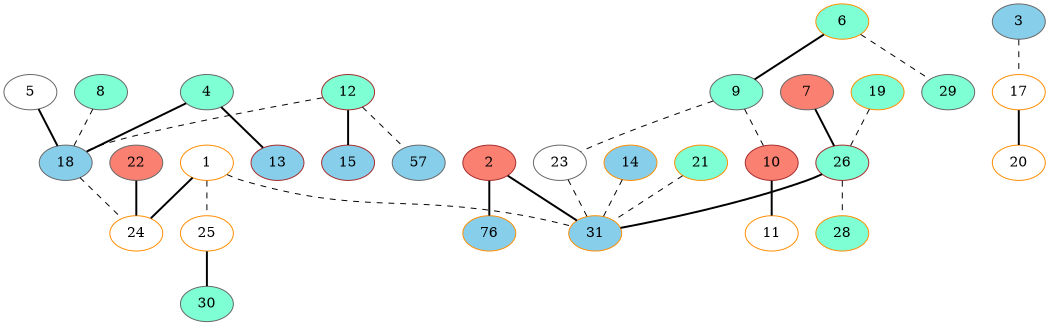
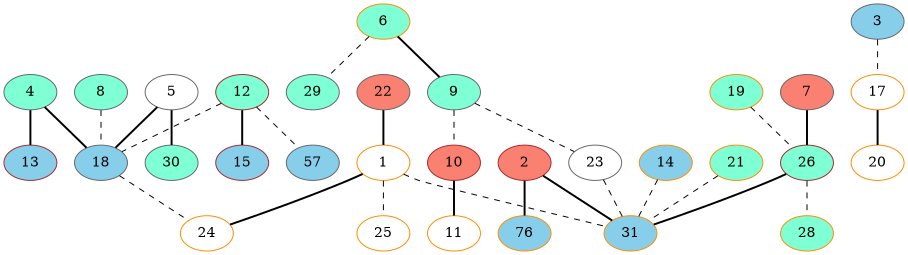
edge "22" -- "24": now "22" -- "1"
edge "25" -- "30": now "5" -- "30"
